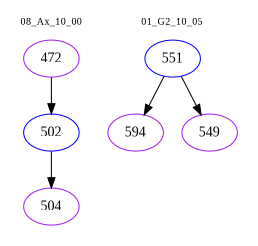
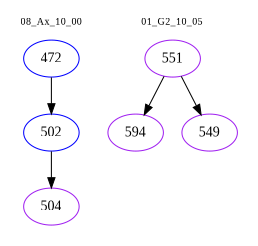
node "472": color purple -> blue
node "551": color blue -> purple
